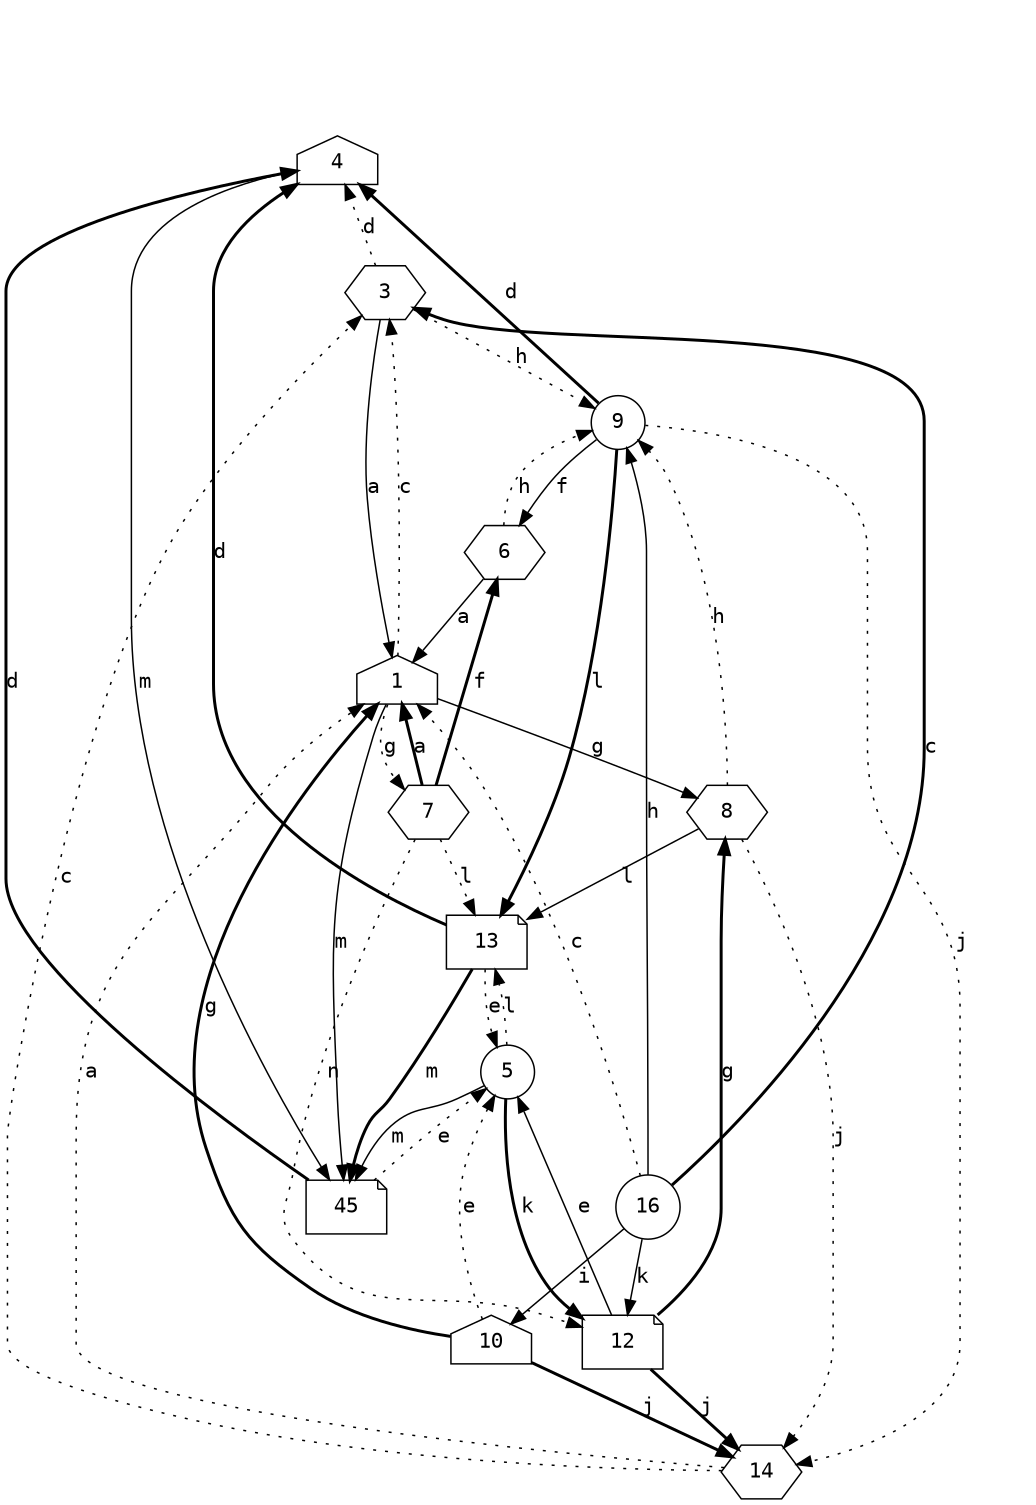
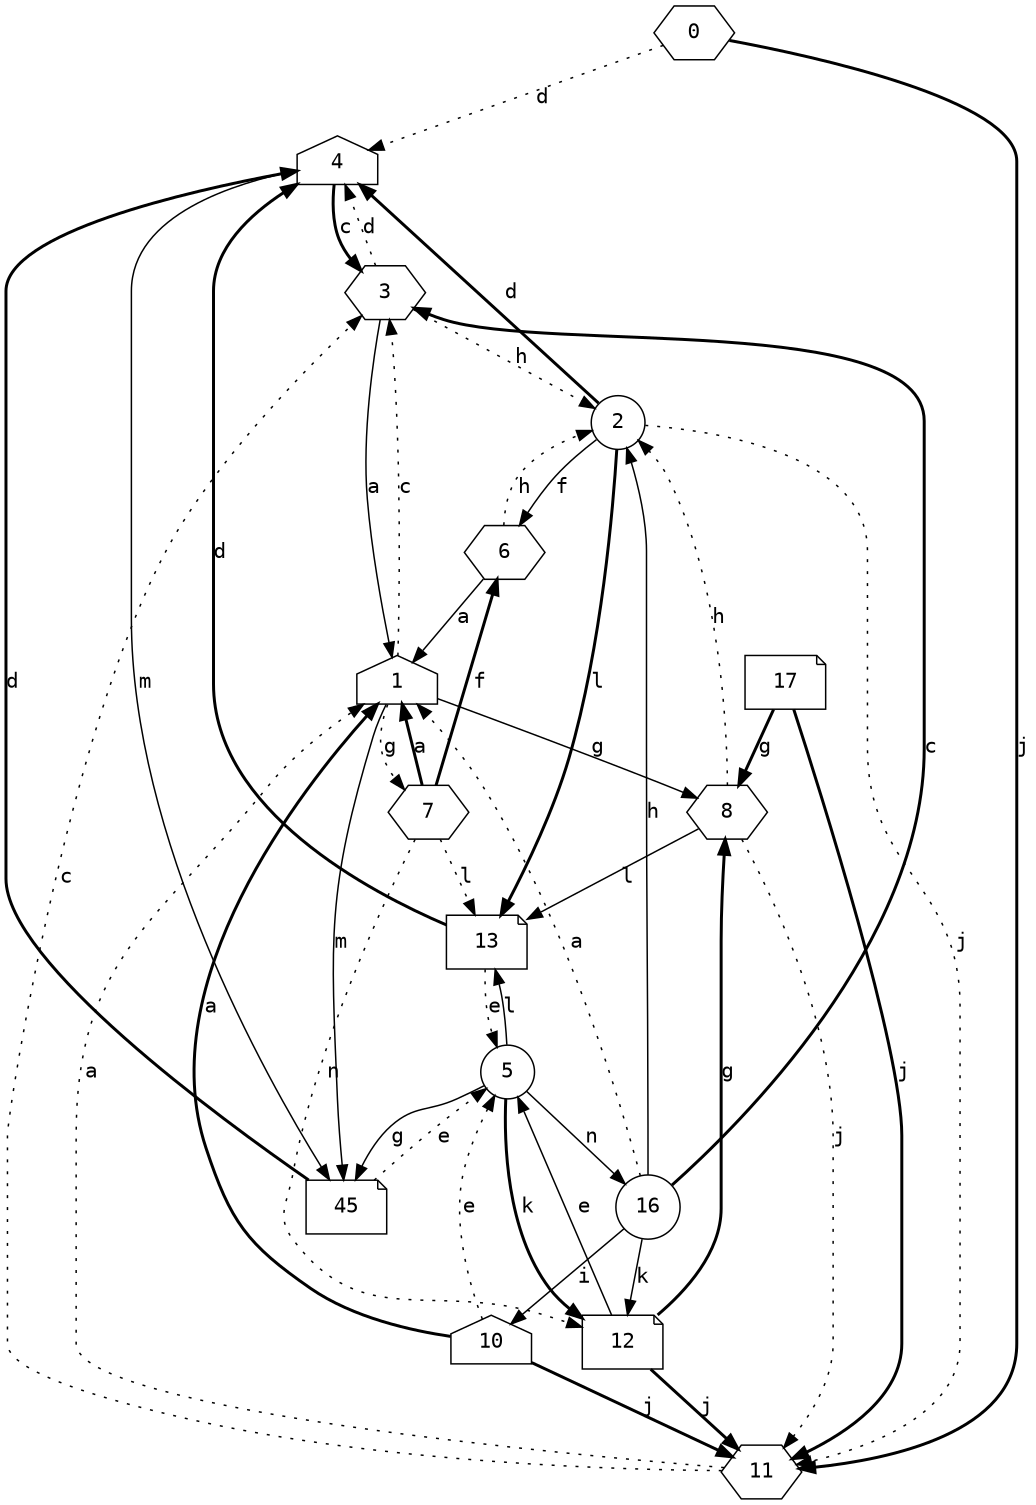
node "0": added
edge "4" -> "3": added, label "c"
node "9": label "9" -> "2"
node "17": added
edge "16" -> "1": label "c" -> "a"
edge "10" -> "1": label "g" -> "a"
edge "5" -> "13": style dotted -> solid
edge "13" -> "45": removed, label "m"
edge "5" -> "16": added, label "n"
edge "5" -> "45": label "m" -> "g"
node "14": label "14" -> "11"
